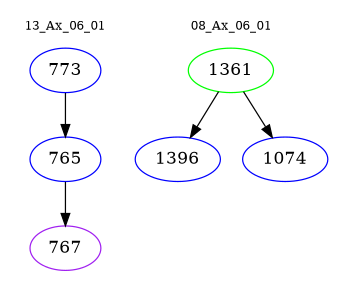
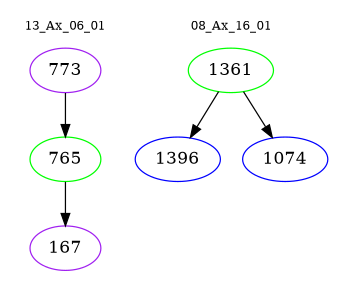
cluster "08_Ax_06_01": label "08_Ax_06_01" -> "08_Ax_16_01"
node "773": color blue -> purple
node "765": color blue -> green
node "767": label "767" -> "167"
